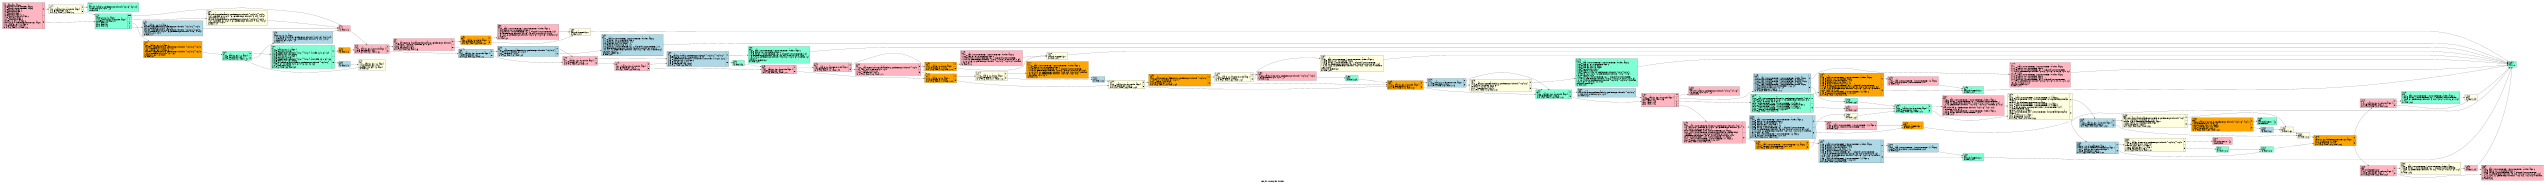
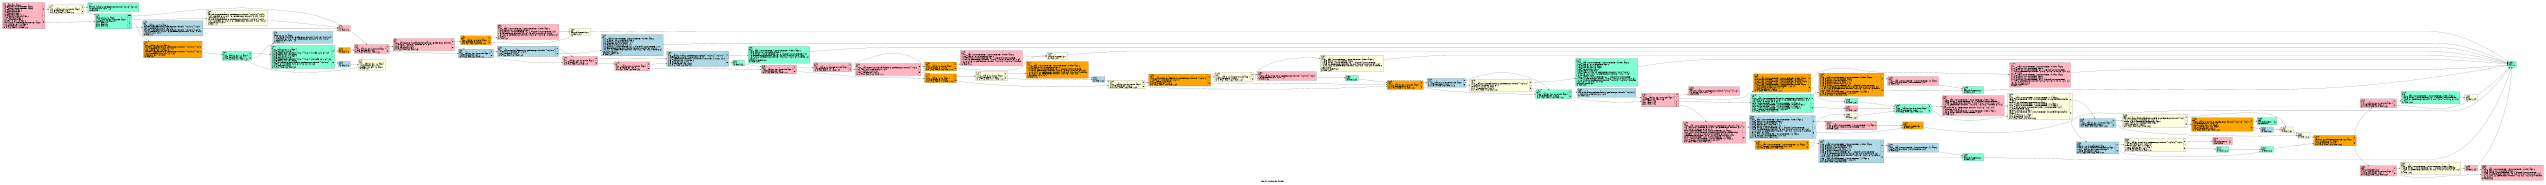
node "%163:": fillcolor lightblue -> orange
